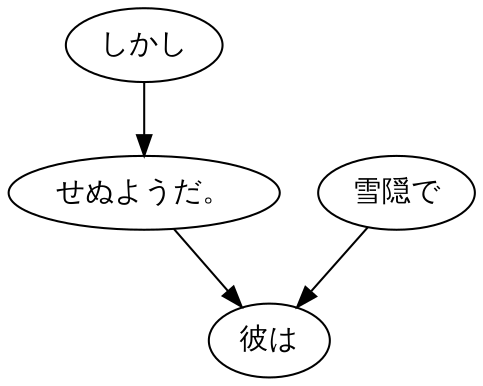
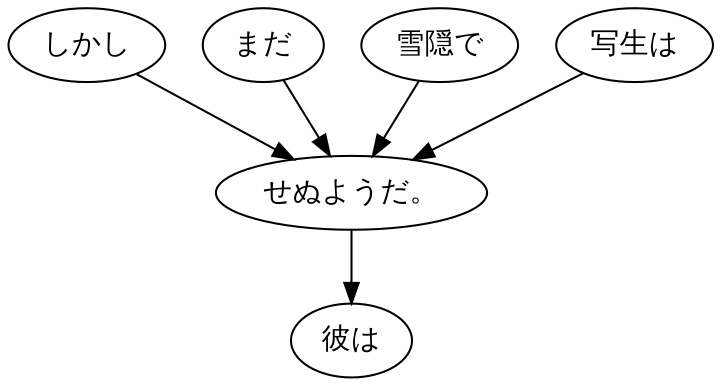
node "まだ": added
node "写生は": added
edge "雪隠で" -> "彼は": now "雪隠で" -> "せぬようだ。"
